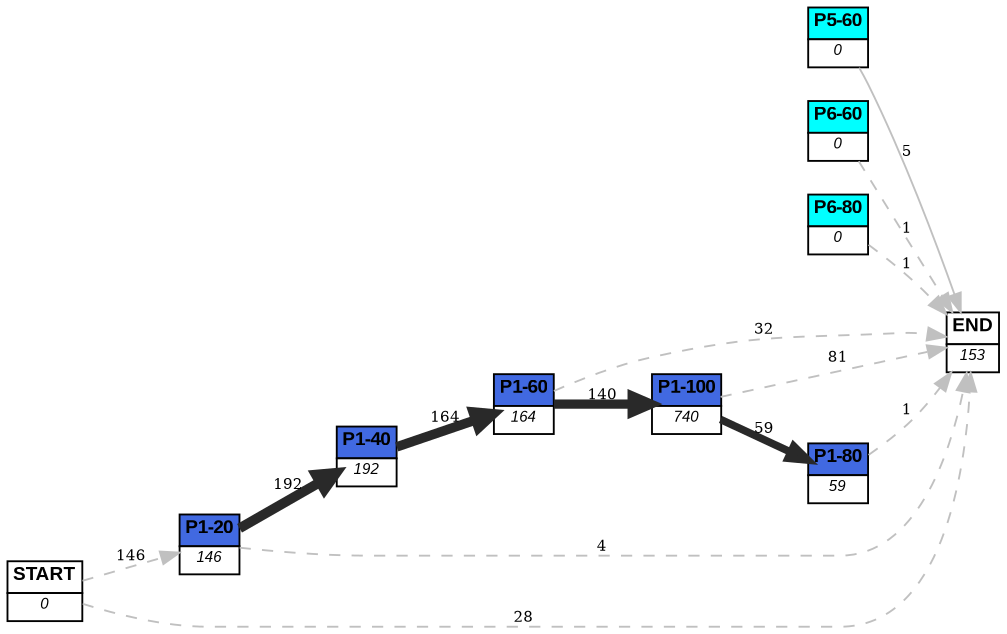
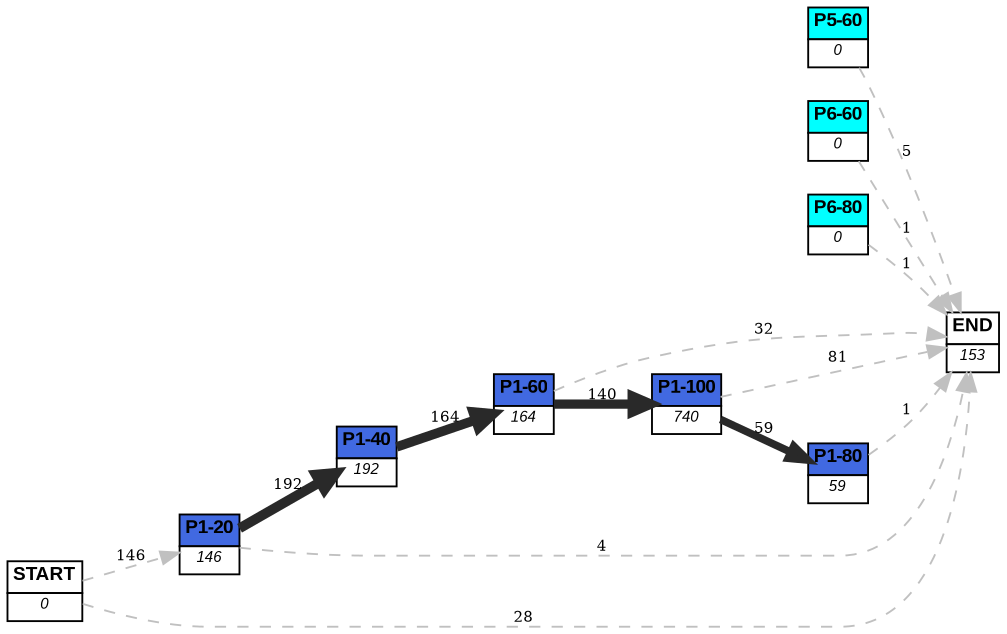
edge "P5-60" -> "END": style solid -> dashed
